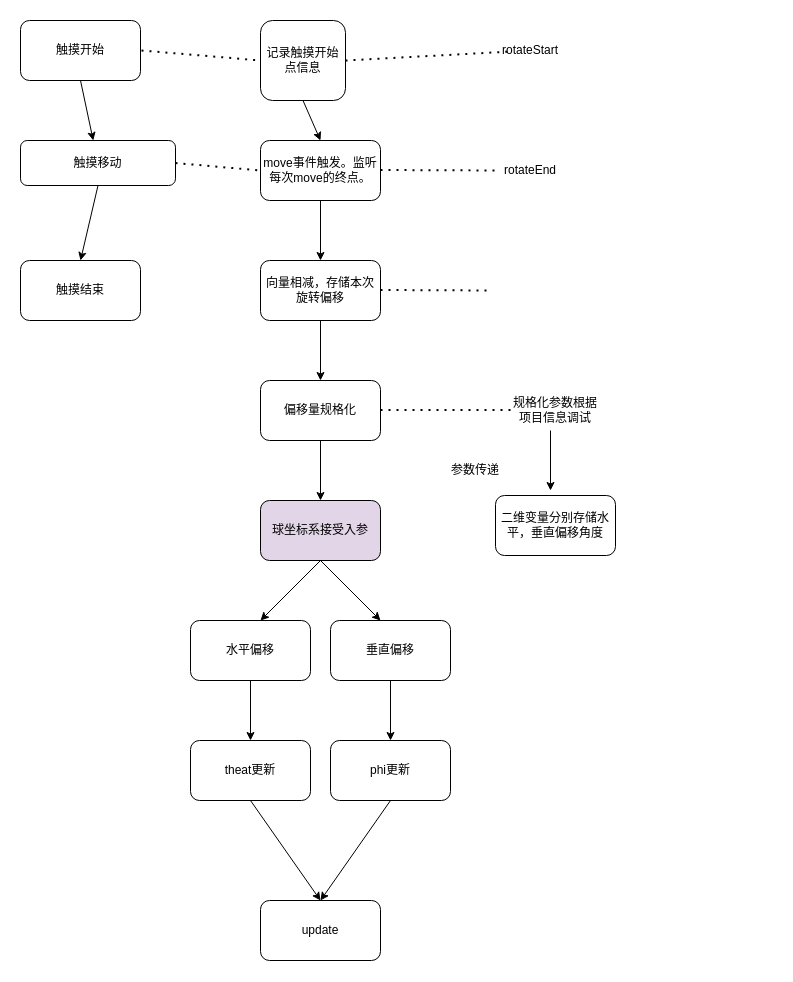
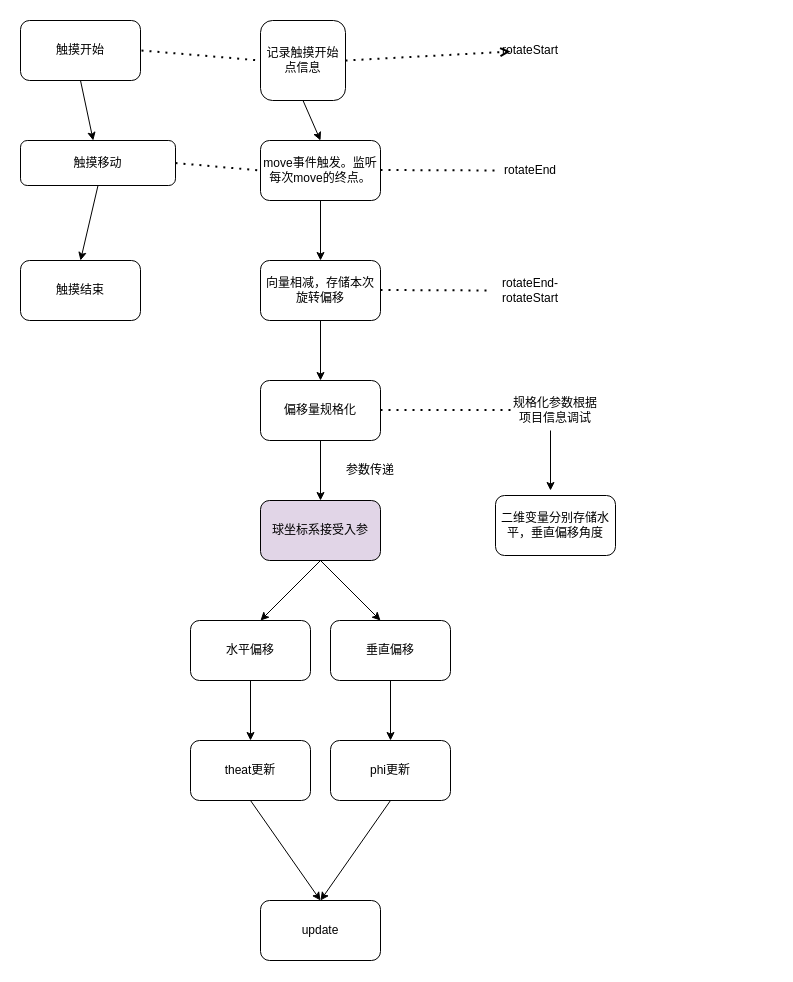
edge "rotateStart" -- "记录触摸开始点信息": arrowhead none -> open
node "rotateEnd-rotateStart": added
node "参数传递": moved (476, 471) -> (371, 471)
